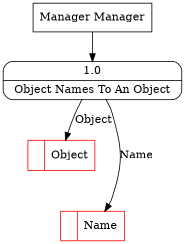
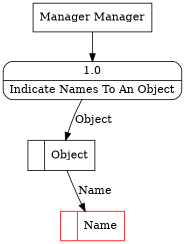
node "1.0": text "Object Names To An Object" -> "Indicate Names To An Object"
edge "1.0" -> "Name": now "Object" -> "Name"
node "Object": color red -> black
